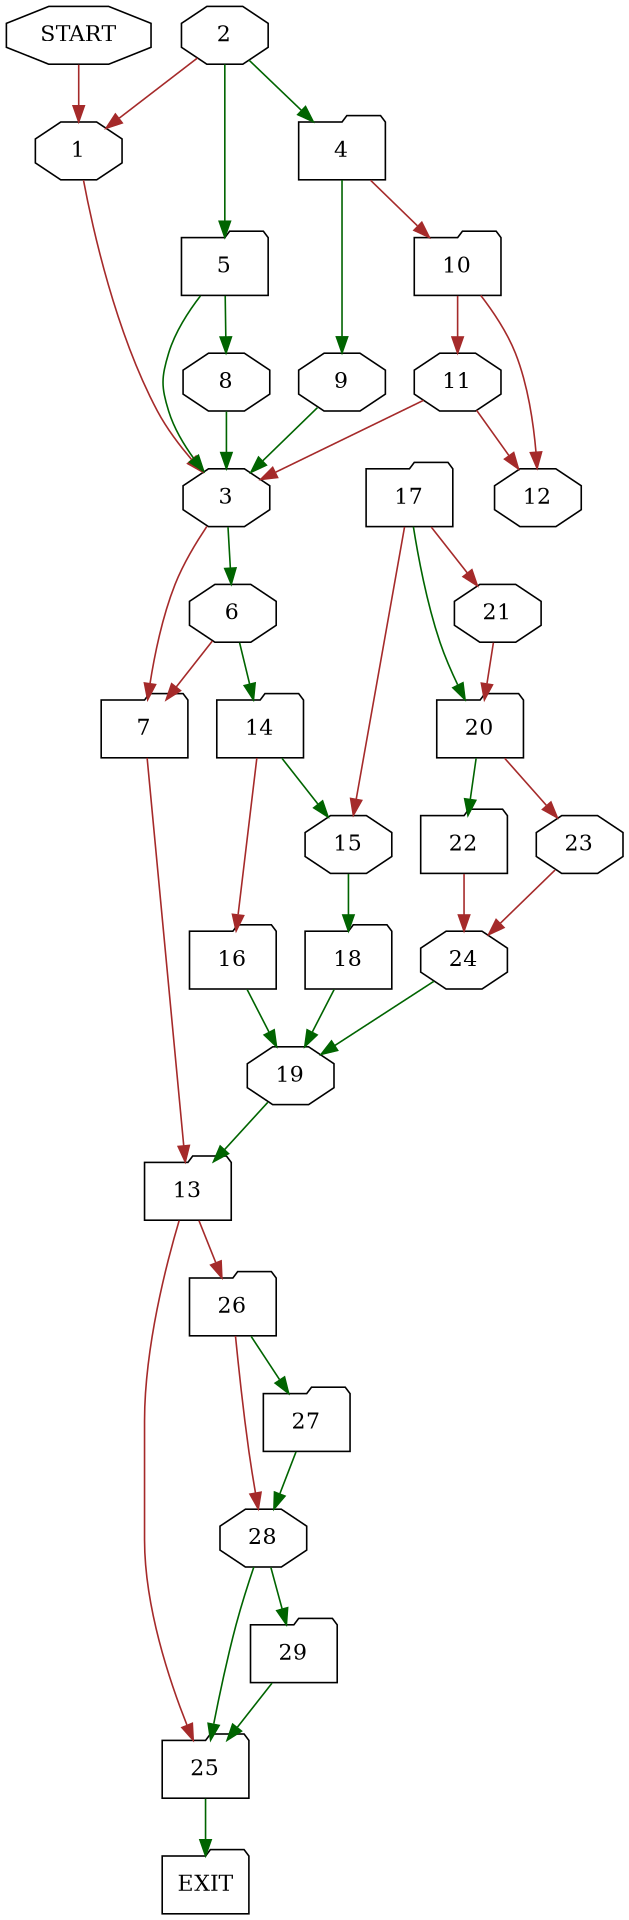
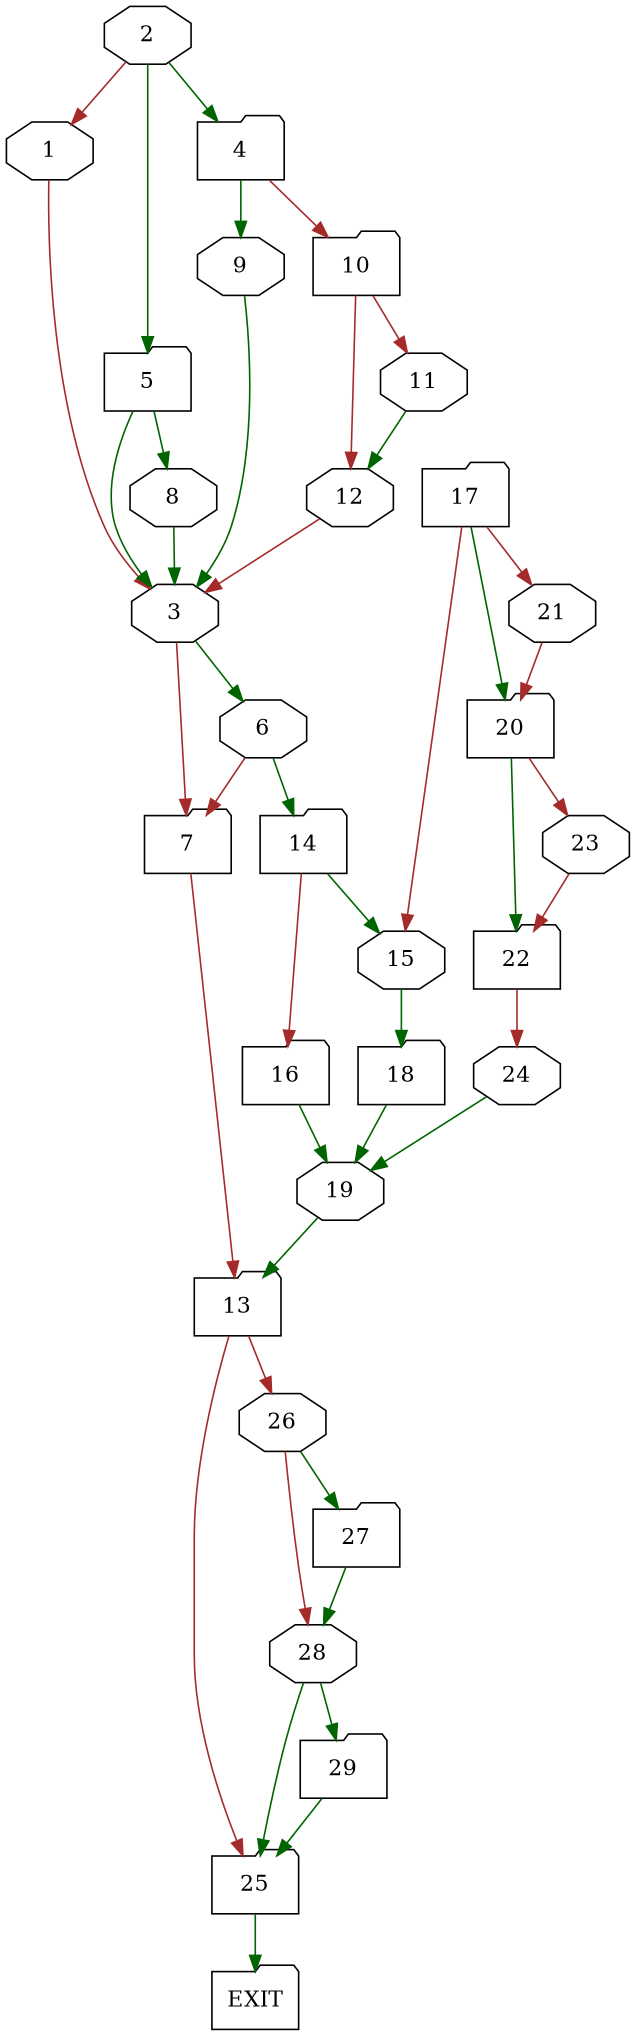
node "START": removed
edge "11" -> "12": color brown -> darkgreen
edge "11" -> "3": now "12" -> "3"
edge "23" -> "24": now "23" -> "22"
node "26": shape folder -> octagon
